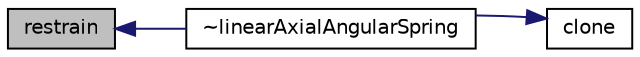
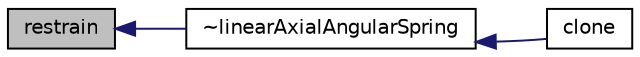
edge "~linearAxialAngularSpring" -> "clone": reversed
